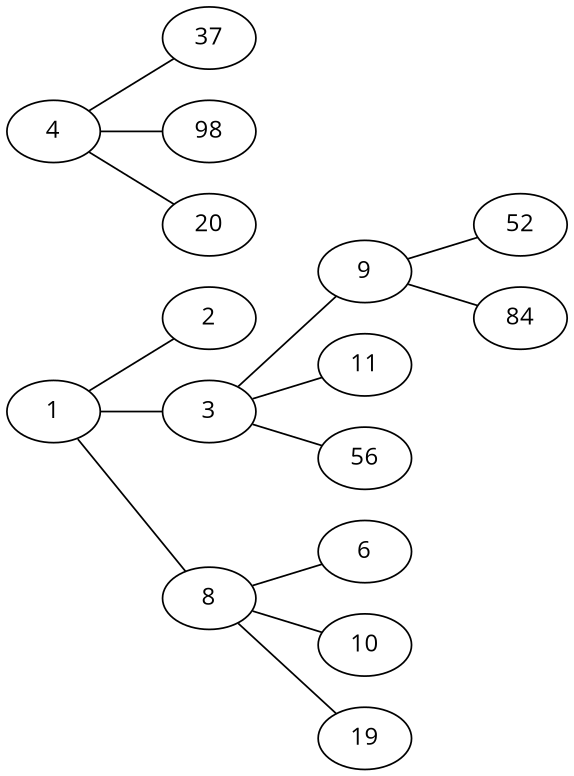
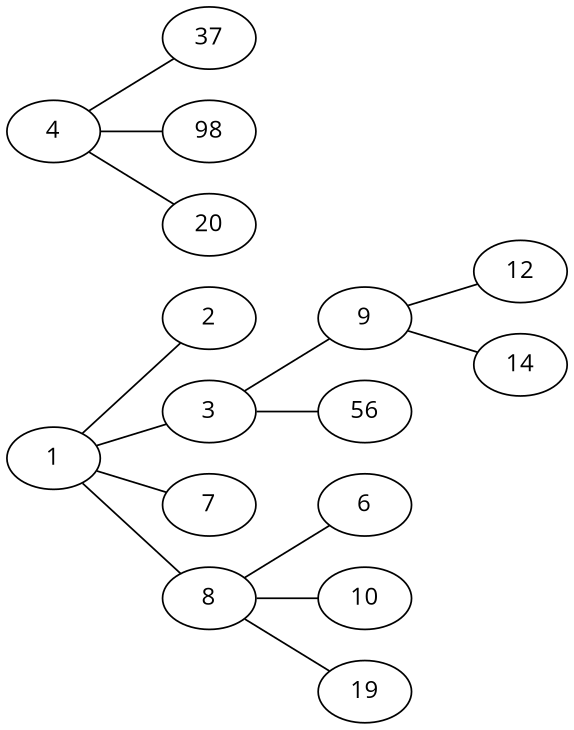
node "52": label "52" -> "12"
node "84": label "84" -> "14"
node "11": removed
node "7": added
